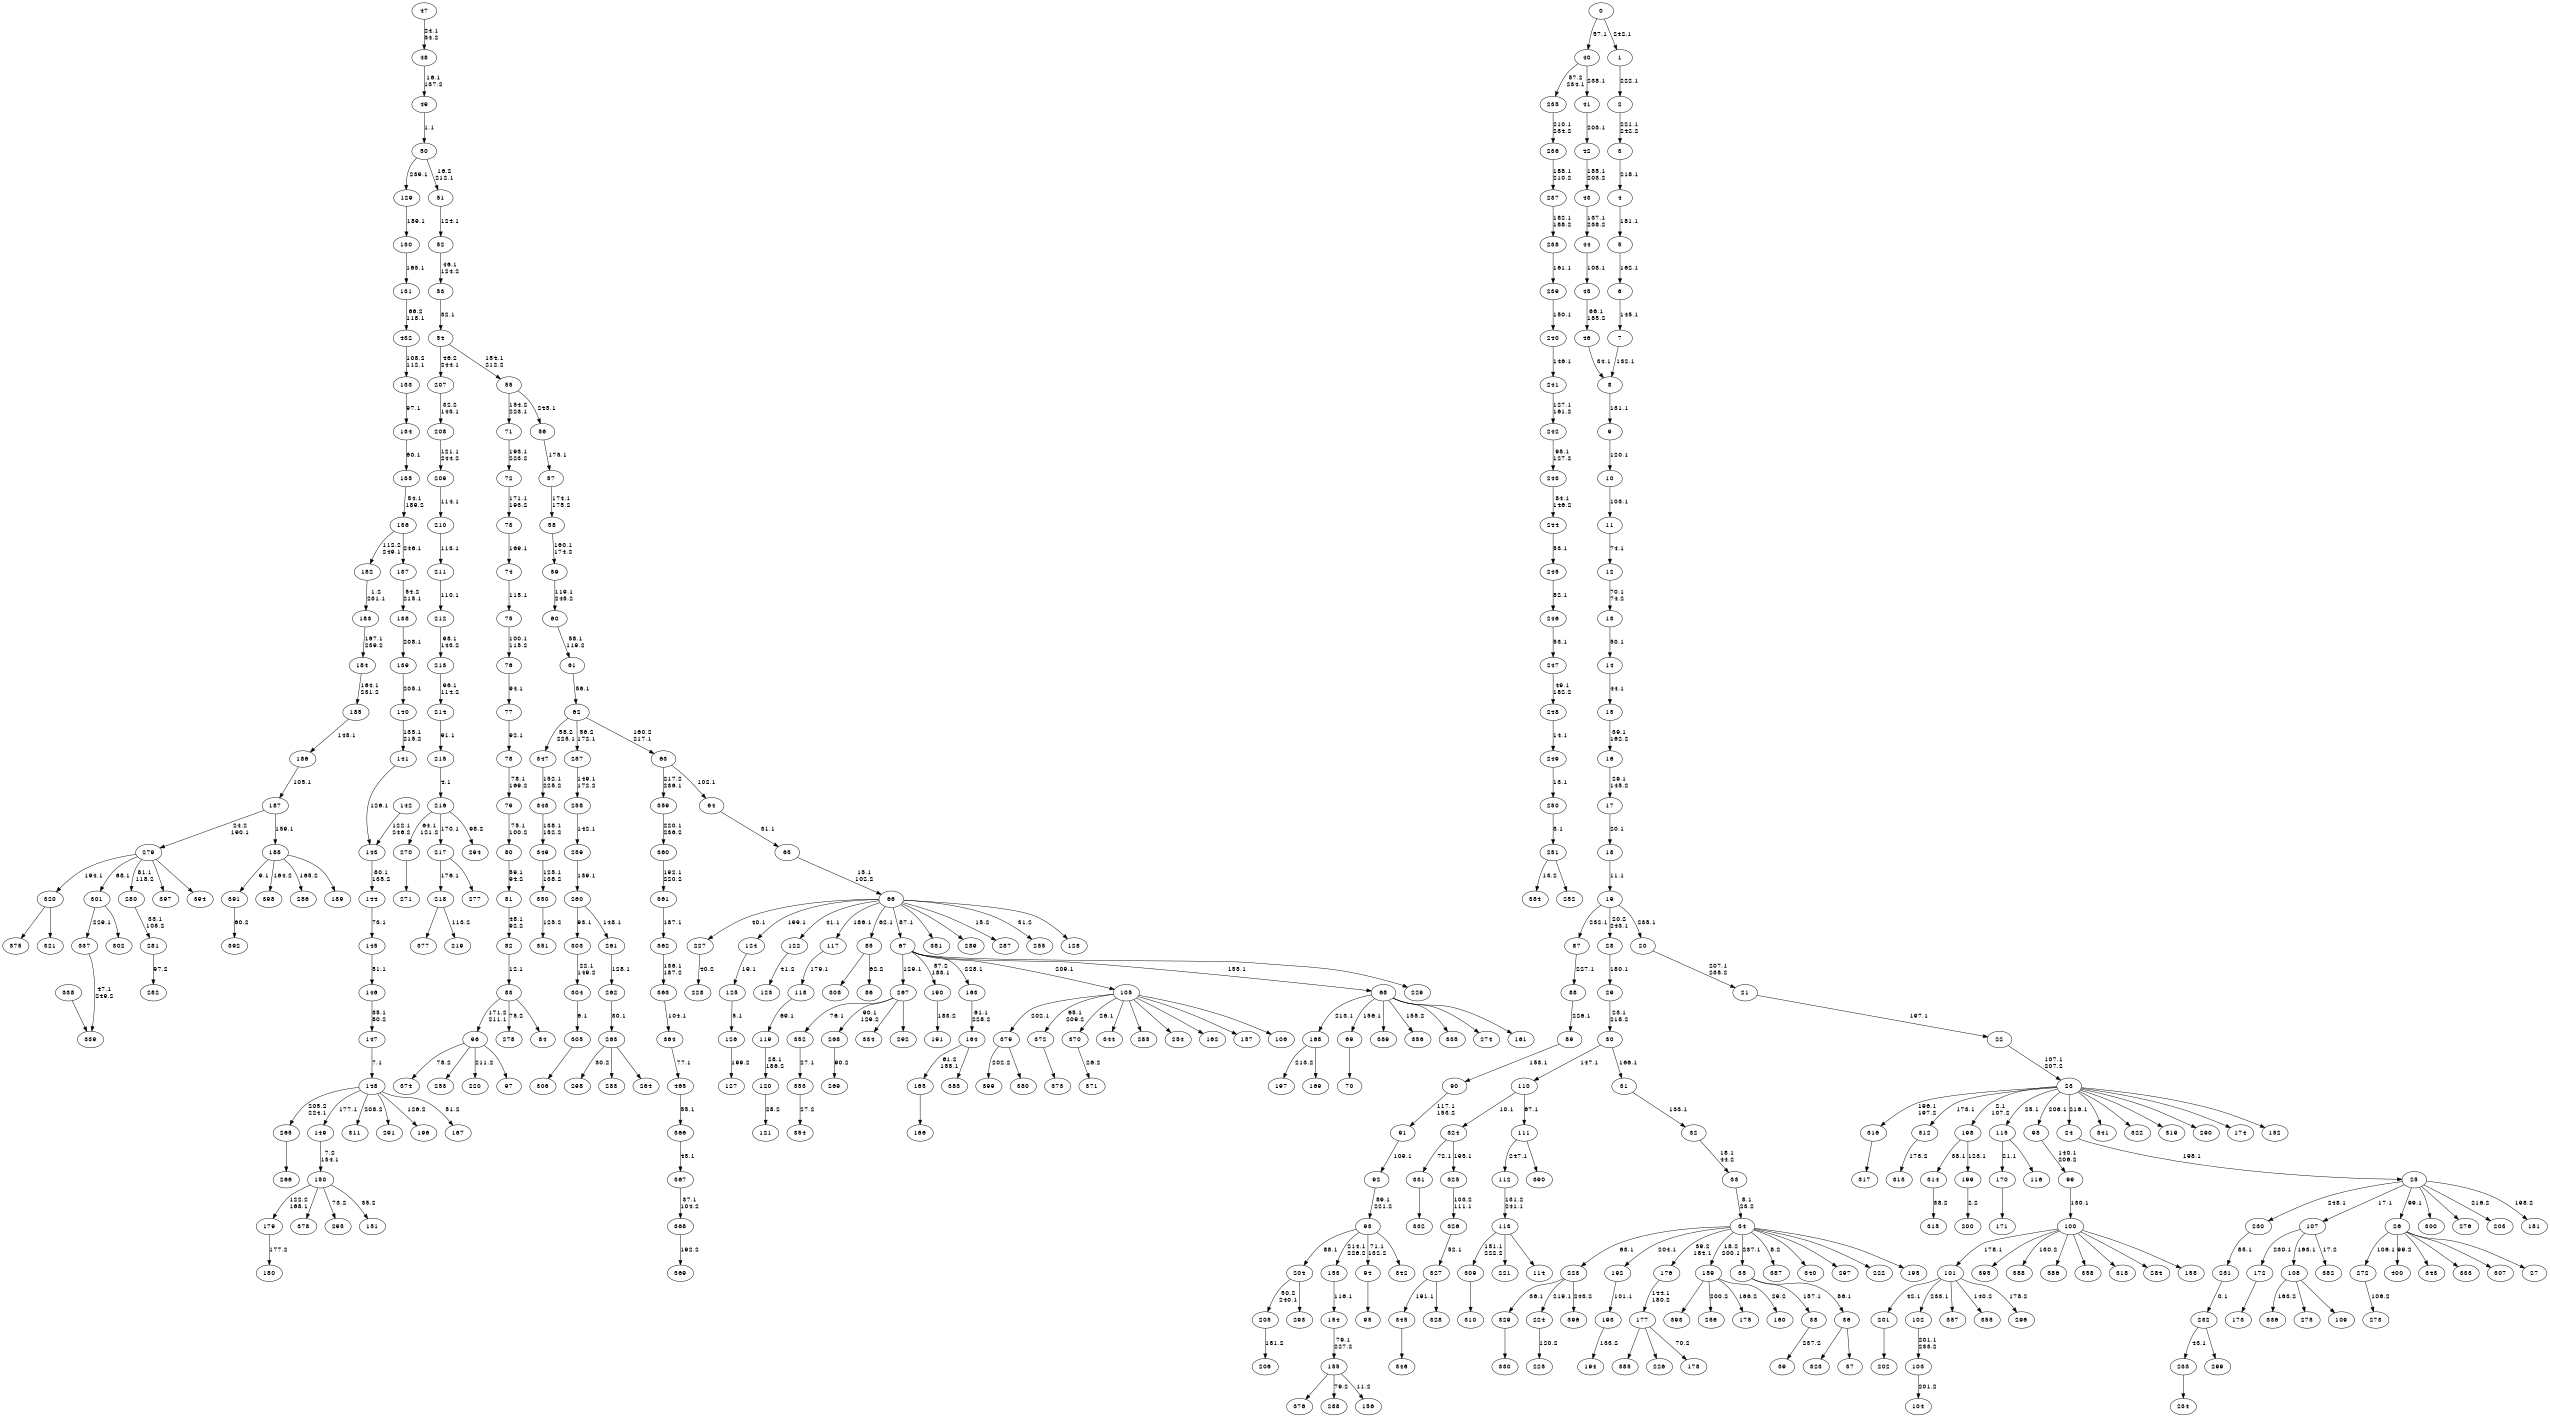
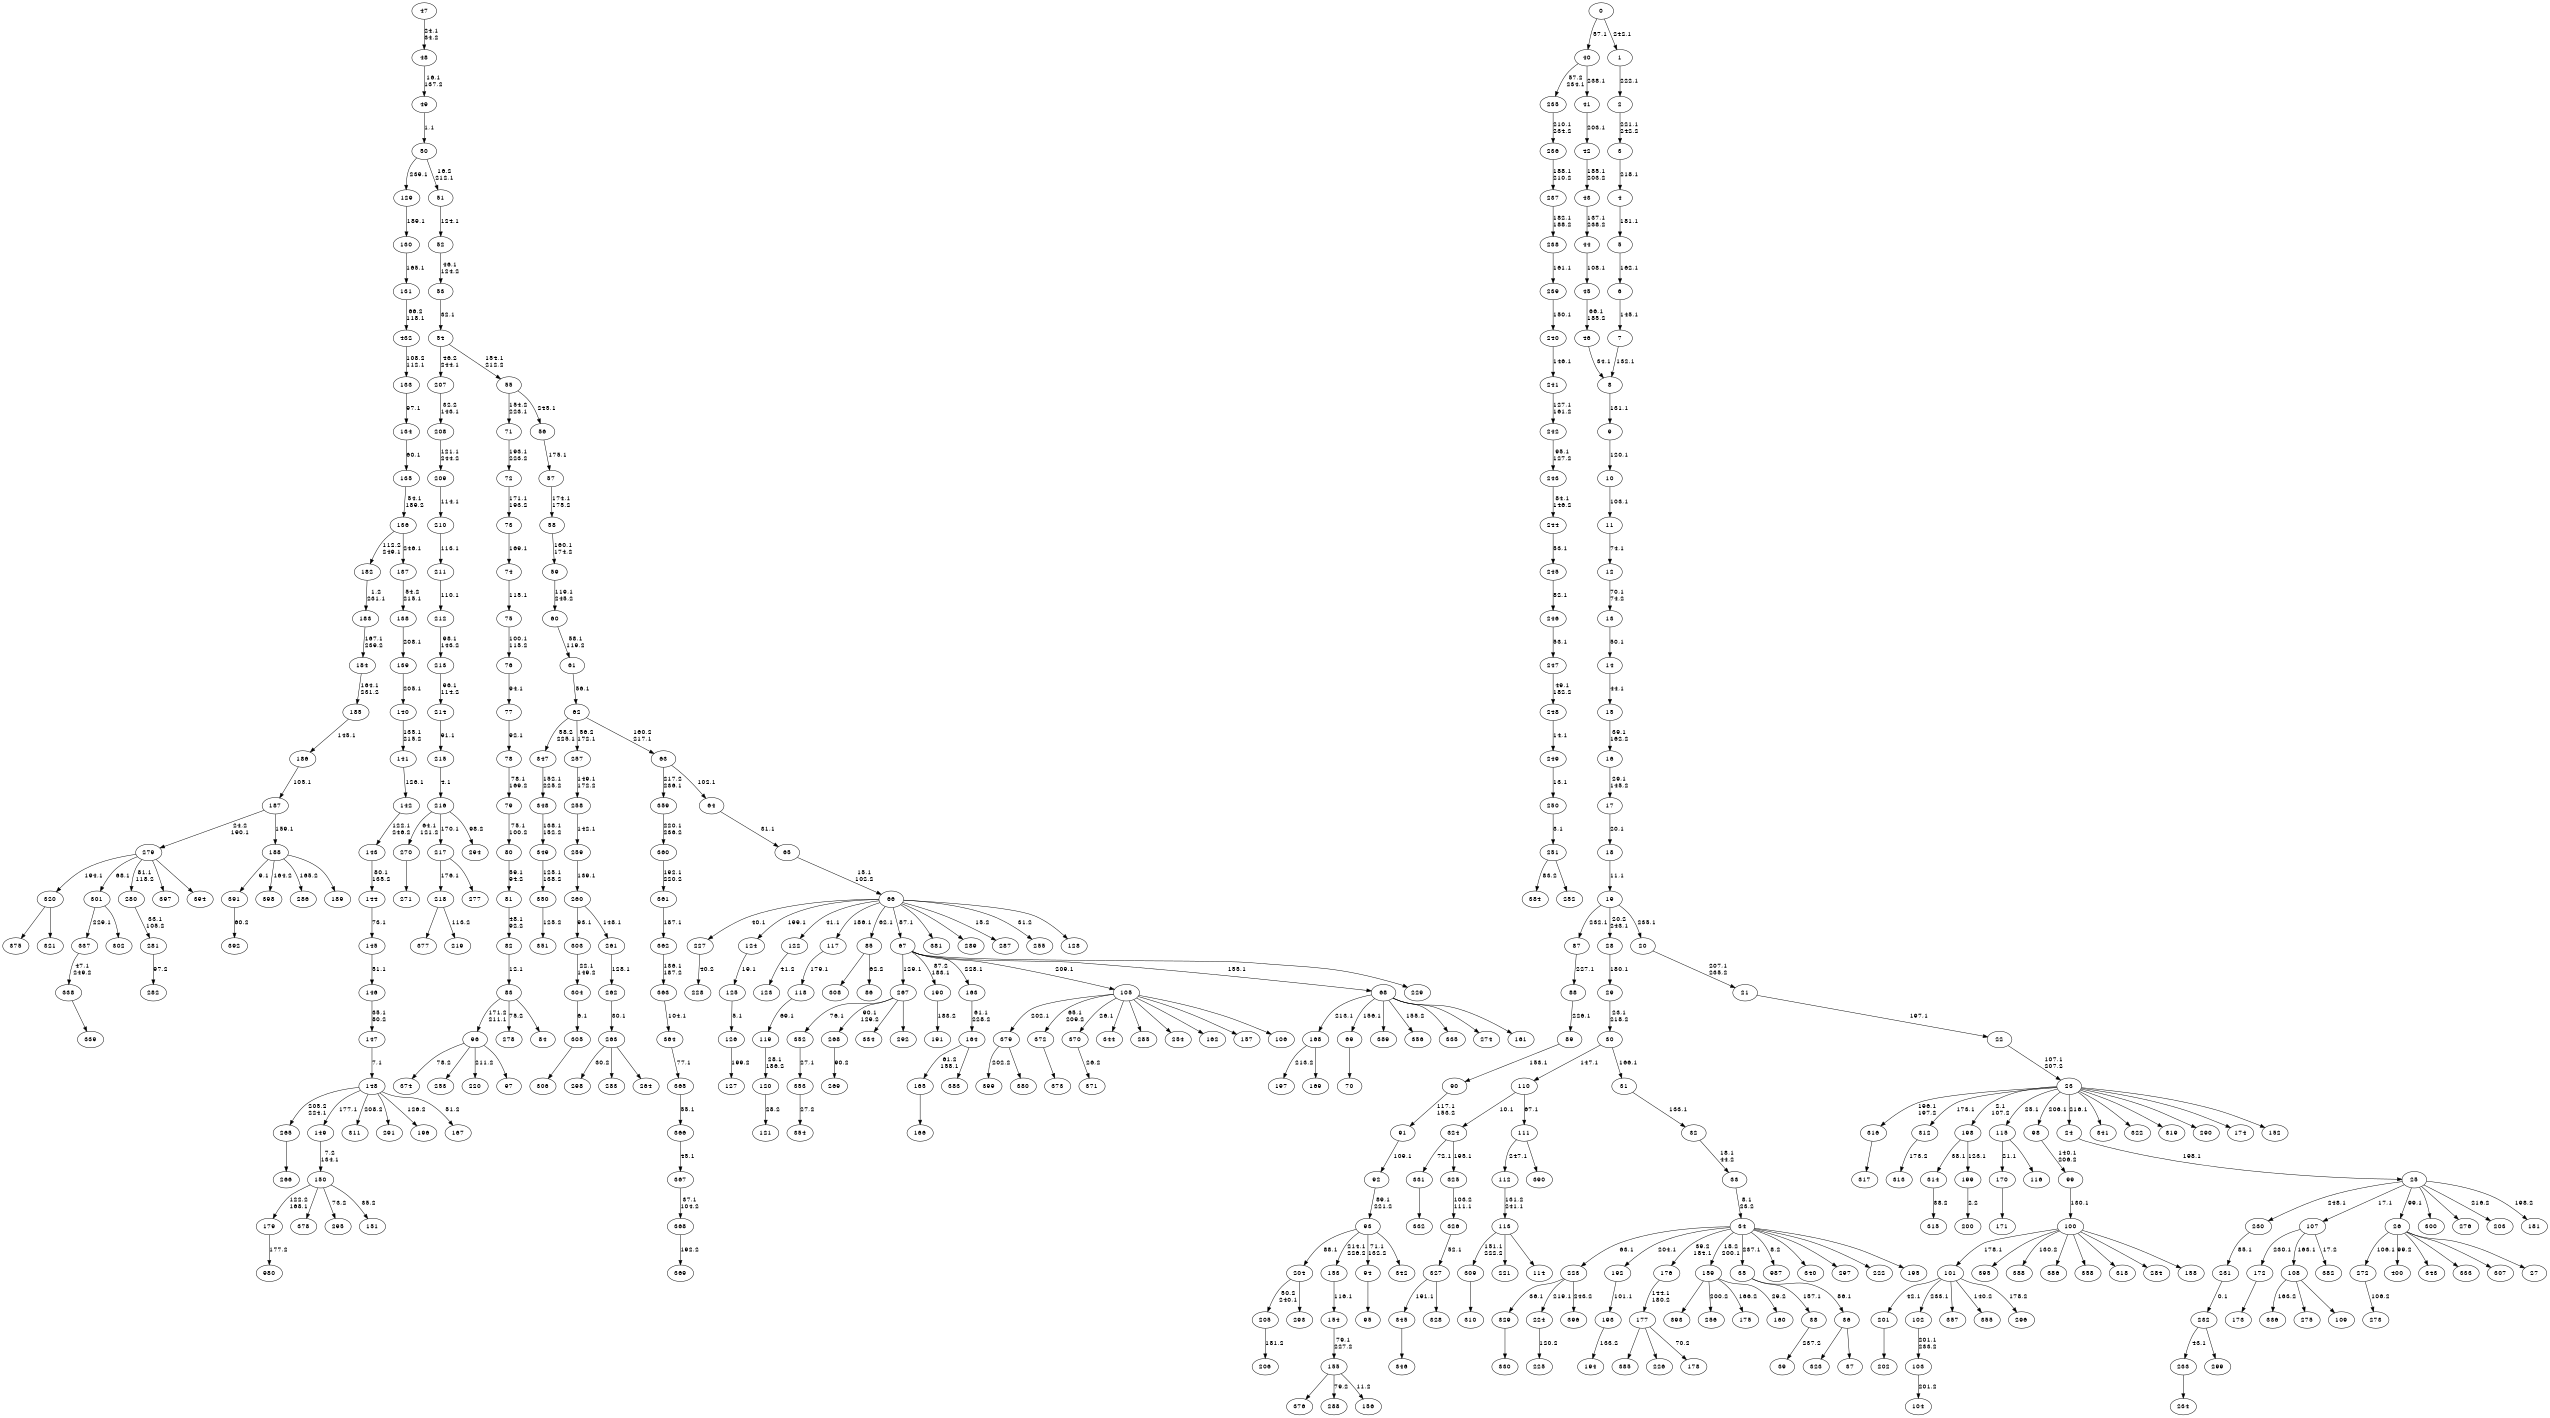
edge "141" -> "143": now "141" -> "142"
edge "251" -> "384": label "13,2" -> "83,2"
edge "337" -> "339": now "337" -> "338"
node "465": label "465" -> "365"
node "180": label "180" -> "980"
node "387": label "387" -> "987"
